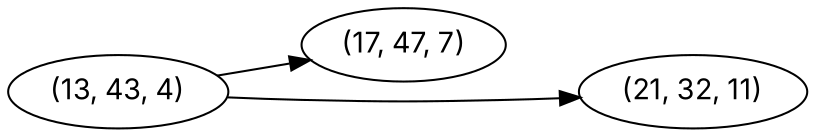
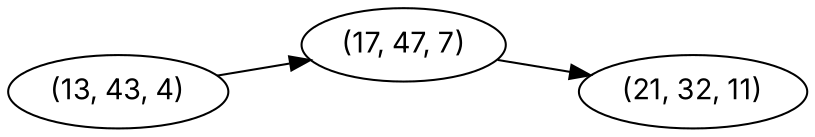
edge "(13, 43, 4)" -> "(21, 32, 11)": now "(17, 47, 7)" -> "(21, 32, 11)"
